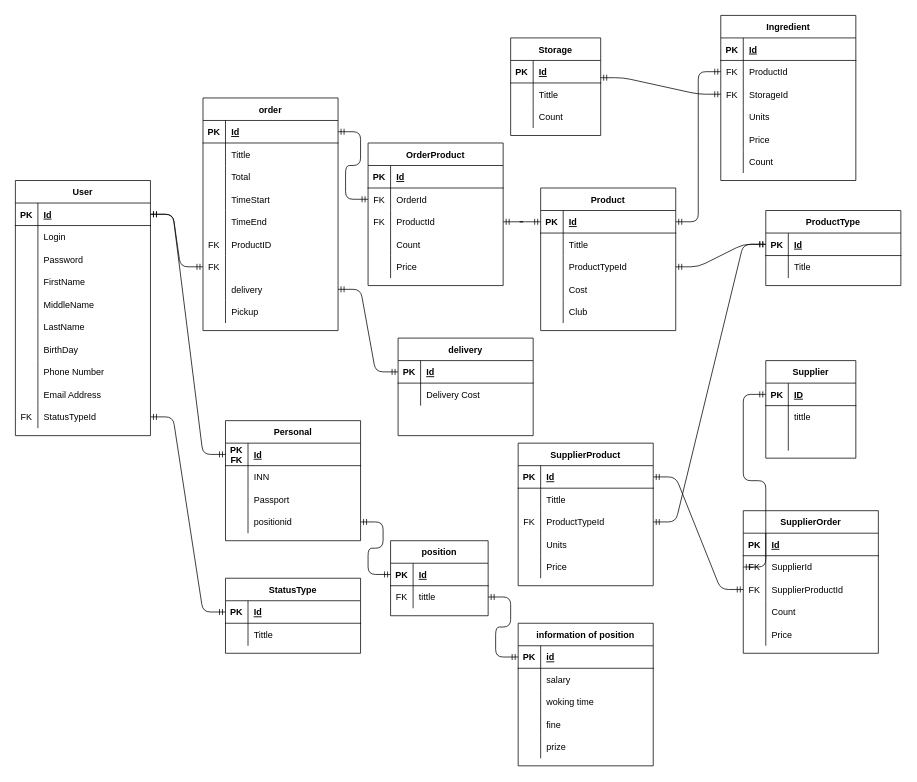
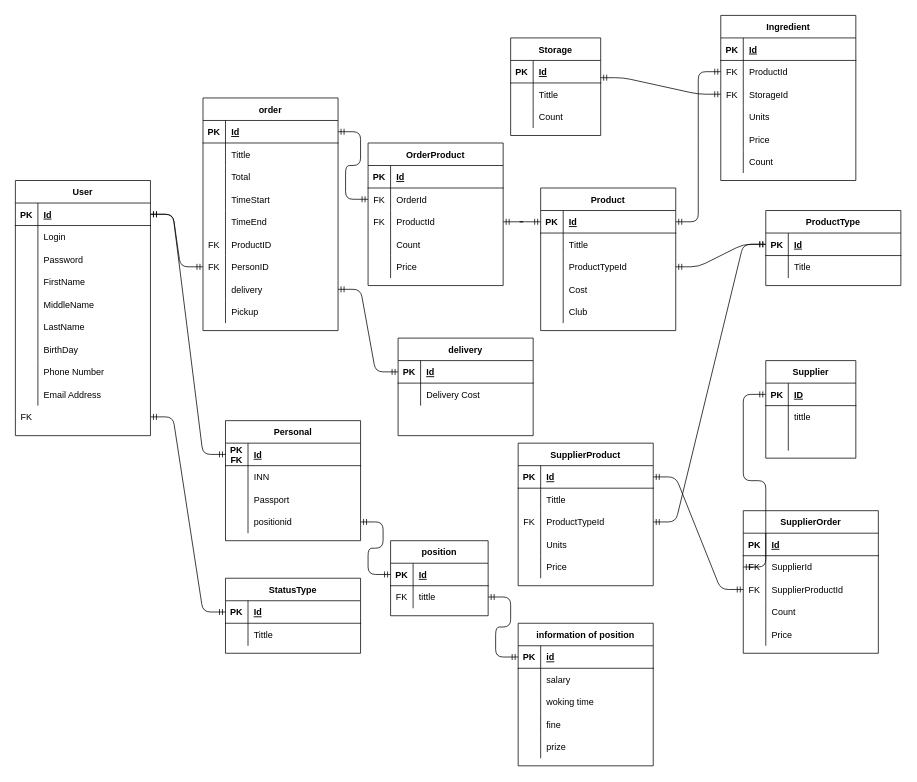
node "PersonID": added
node "StatusTypeId": removed
